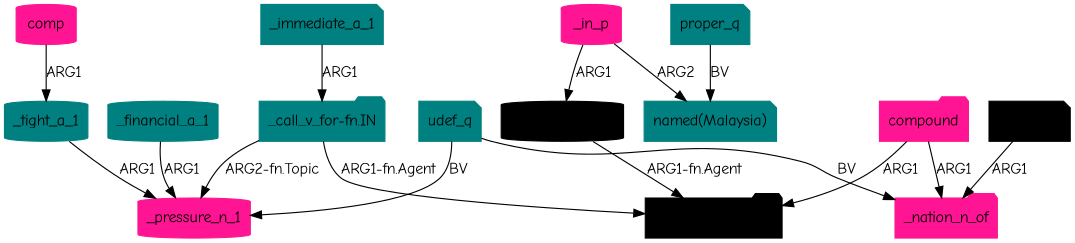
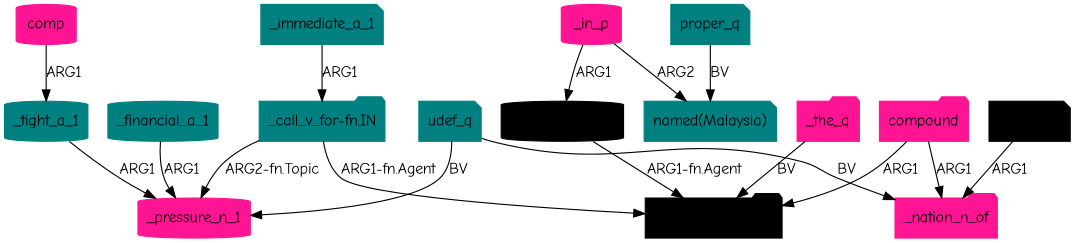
node "_the_q": added
